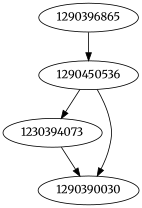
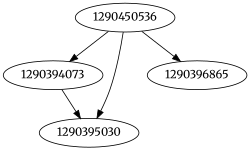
edge "1290396865" -> "1290450536": reversed
node "1230394073": label "1230394073" -> "1290394073"
node "1290390030": label "1290390030" -> "1290395030"
